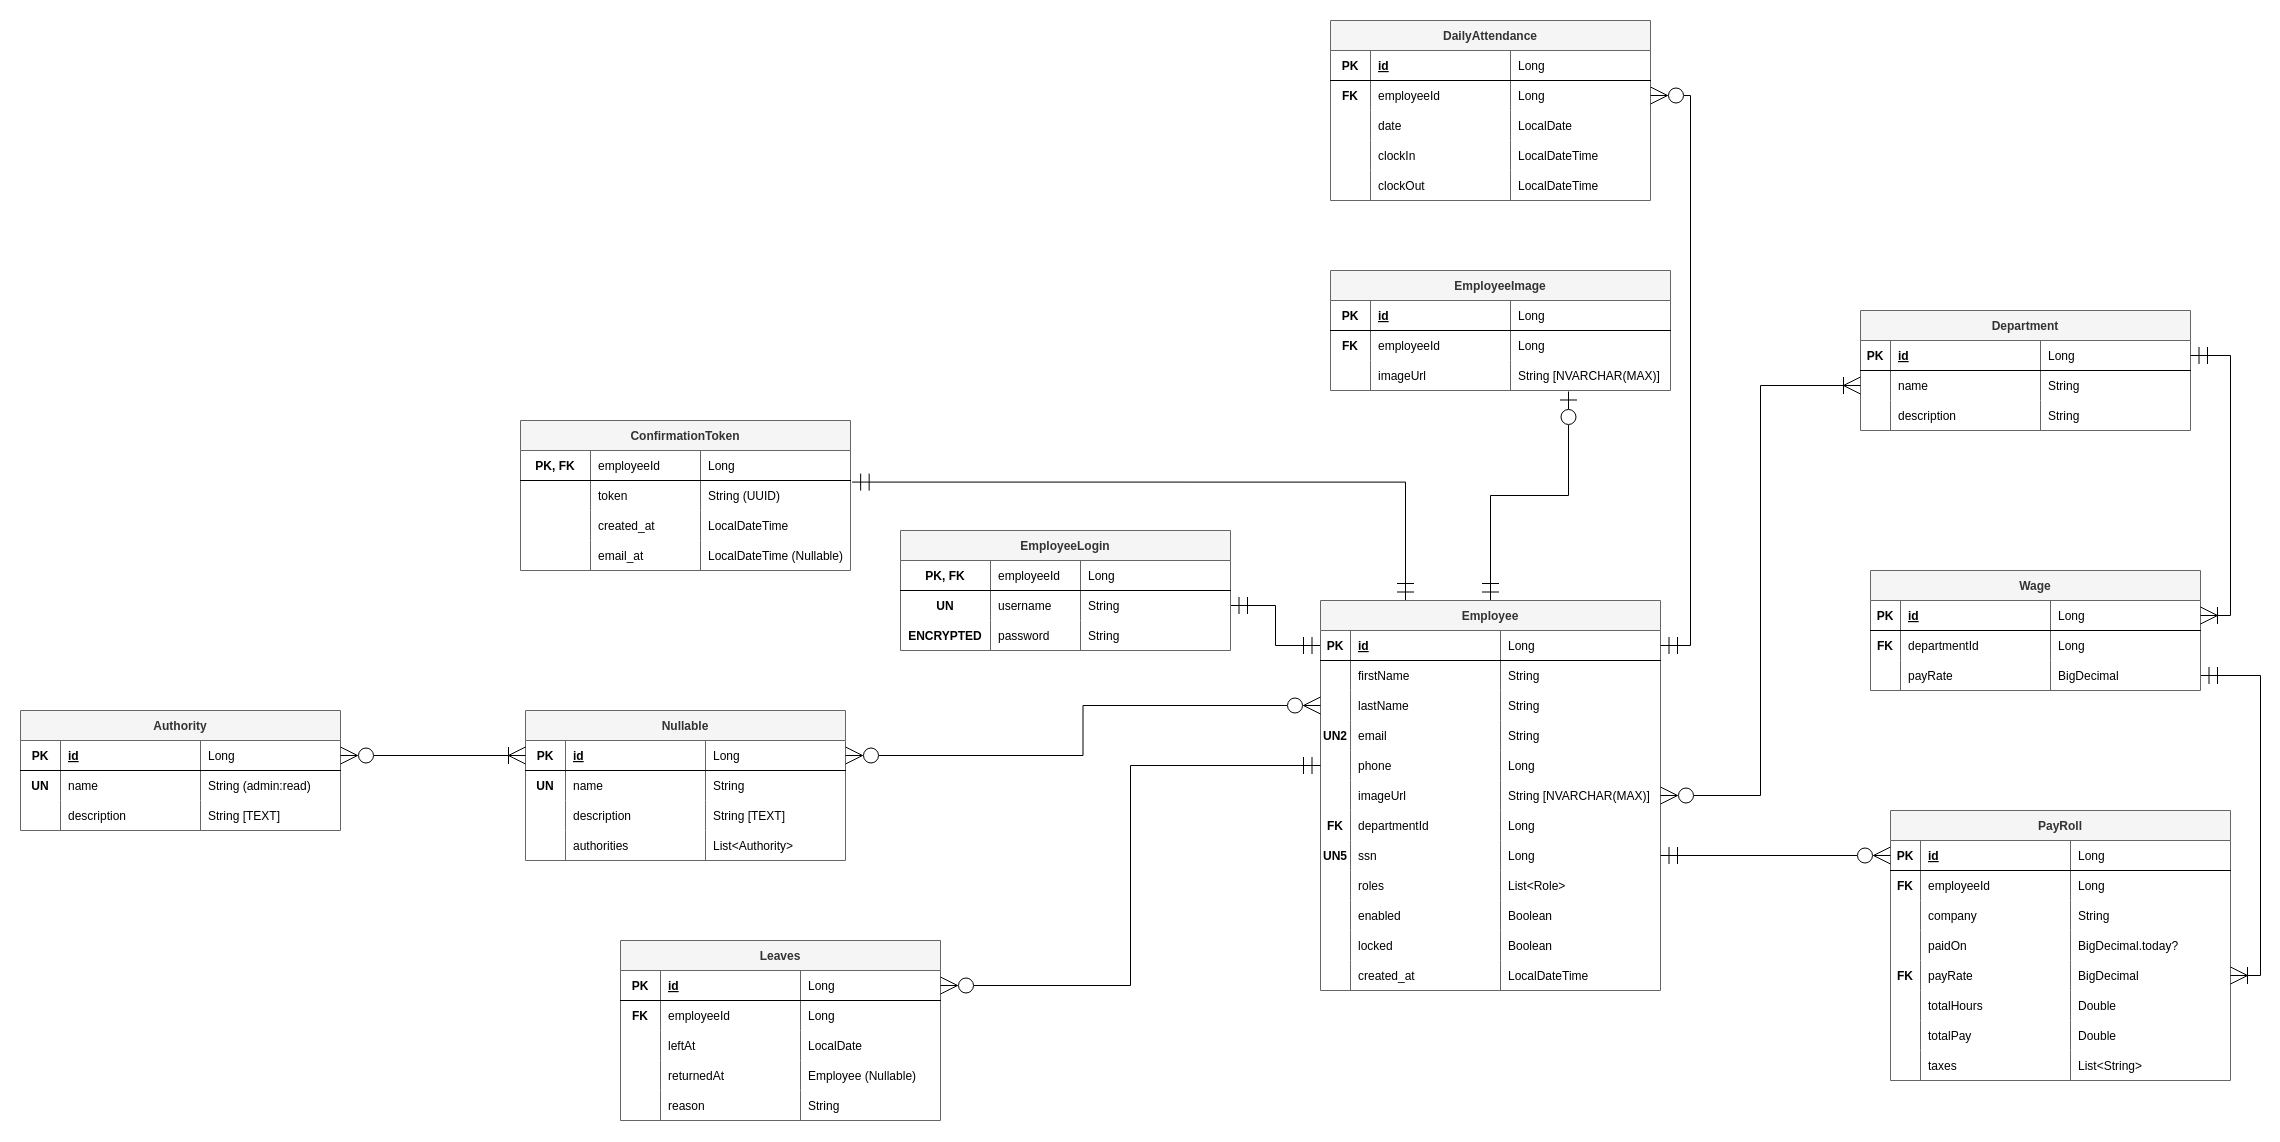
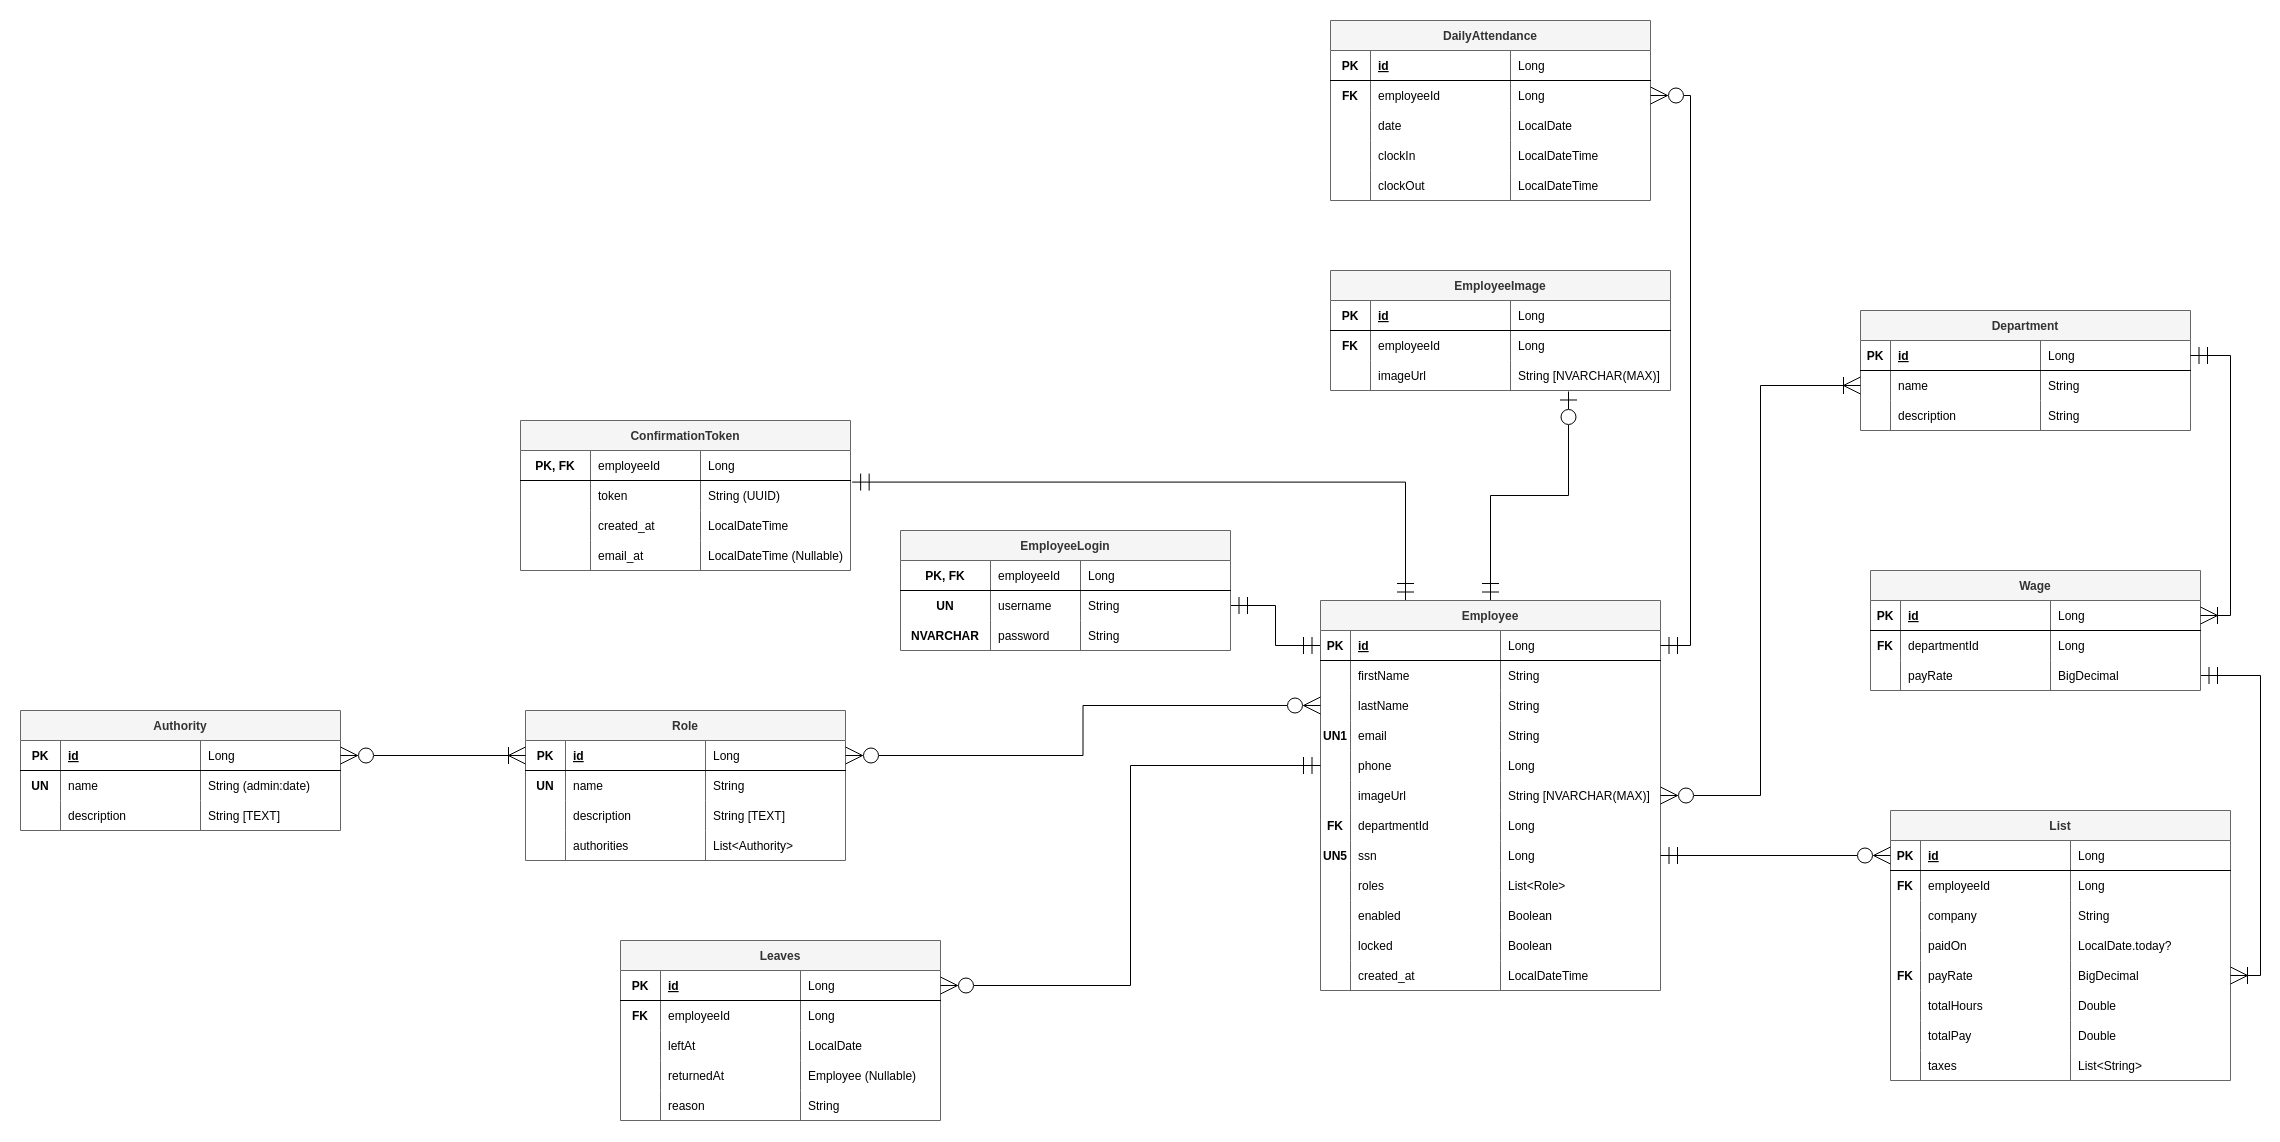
node "ENCRYPTED": label "ENCRYPTED" -> "NVARCHAR"
node "Nullable": label "Nullable" -> "Role"
node "UN2": label "UN2" -> "UN1"
node "String (admin:read)": label "String (admin:read)" -> "String (admin:date)"
node "PayRoll": label "PayRoll" -> "List"
node "BigDecimal.today?": label "BigDecimal.today?" -> "LocalDate.today?"
